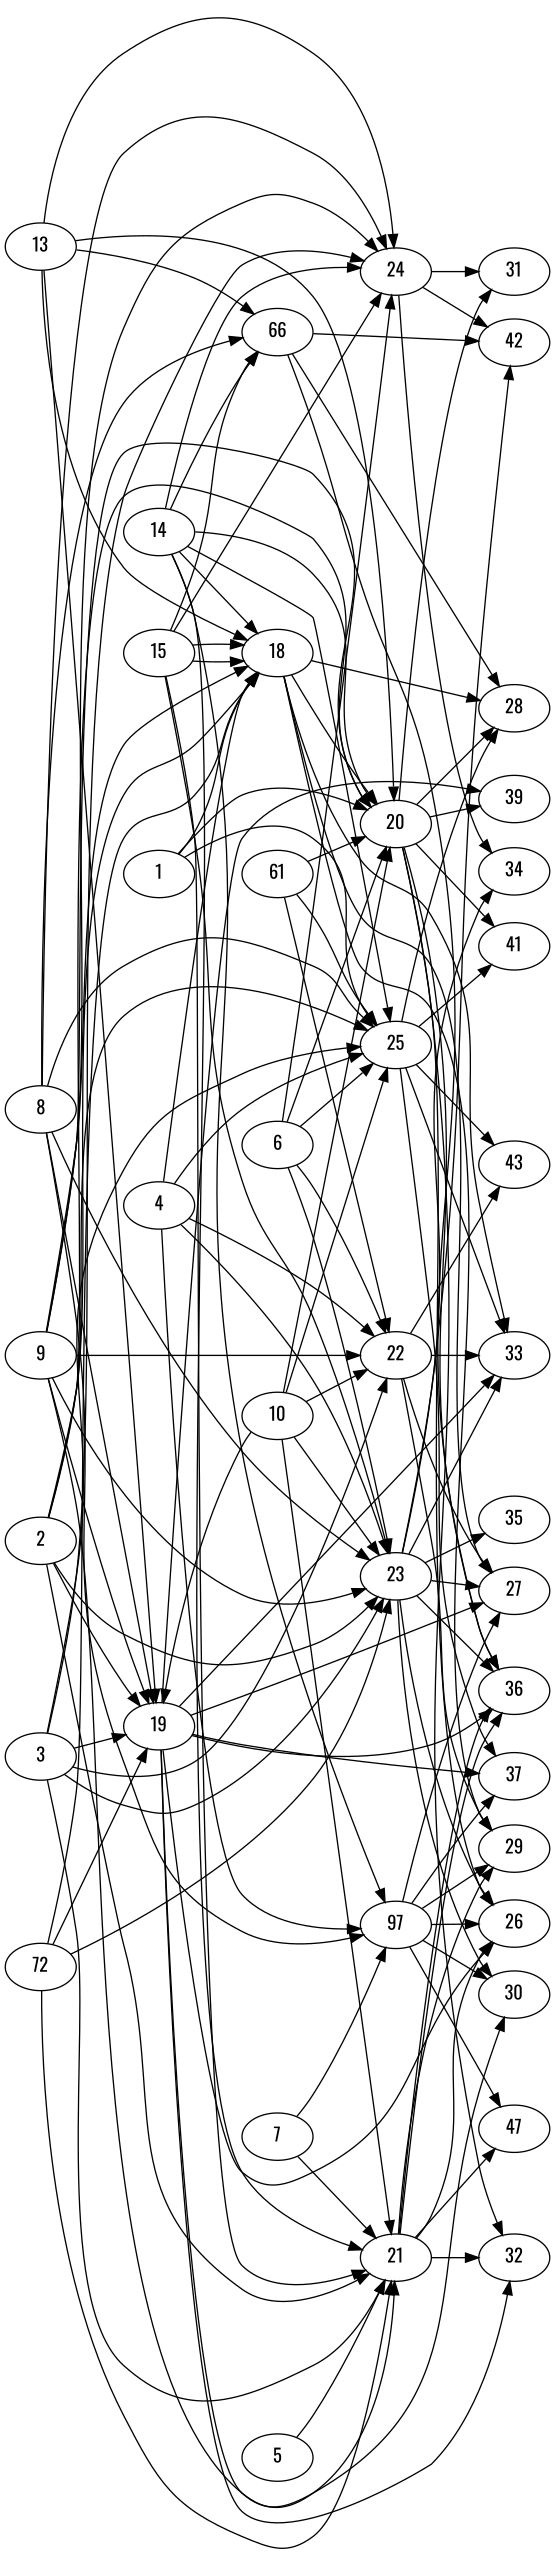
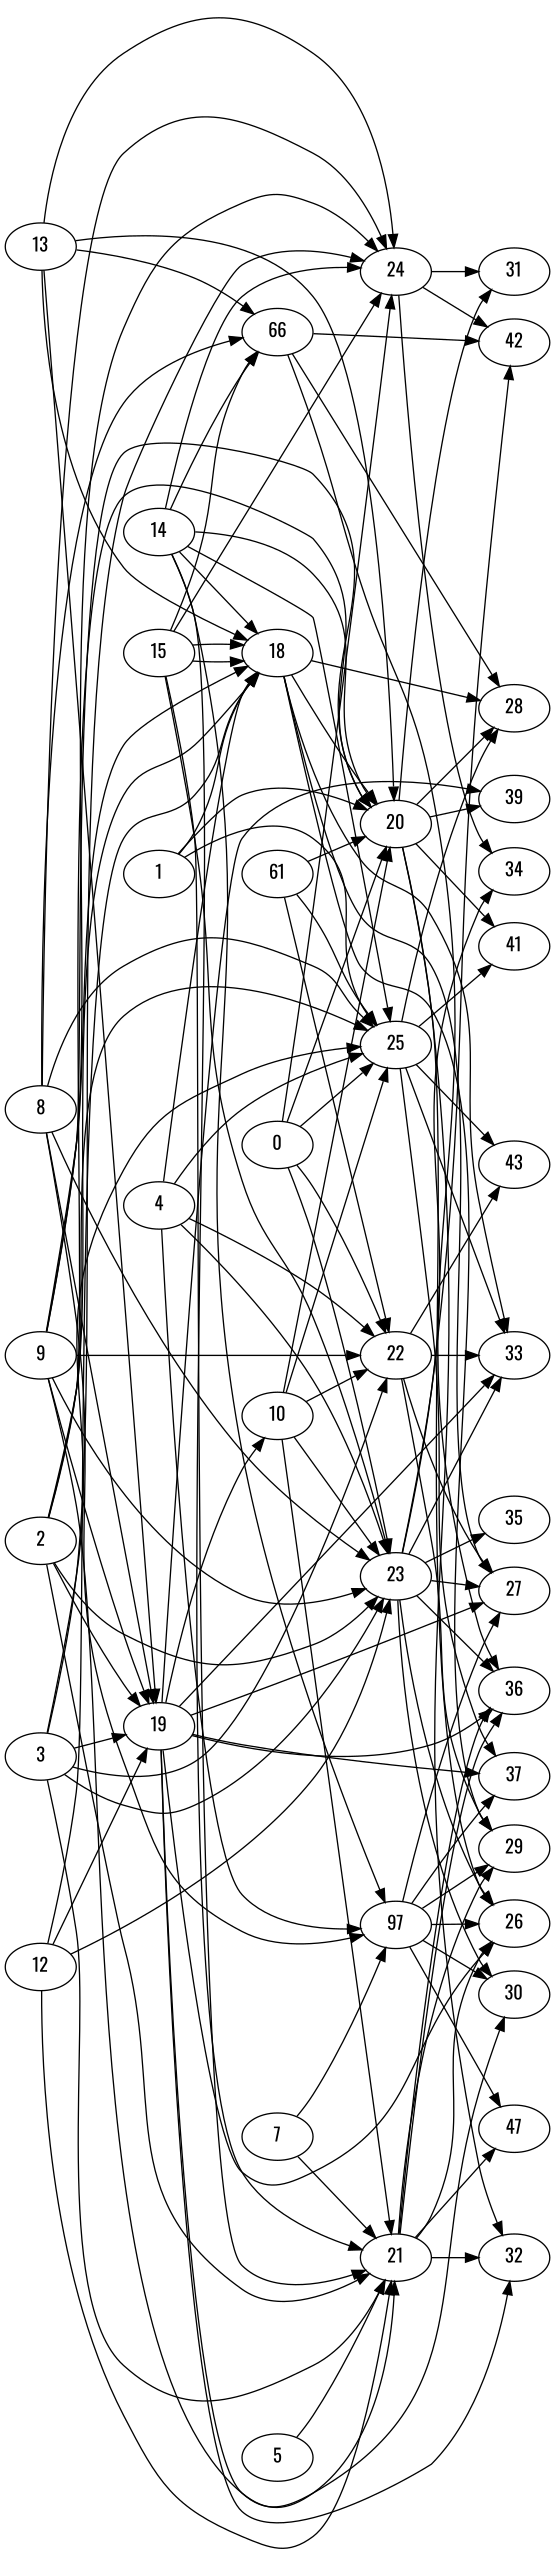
node "6": label "6" -> "0"
edge "20" -> "36": removed
edge "10" -> "19": reversed
node "72": label "72" -> "12"
